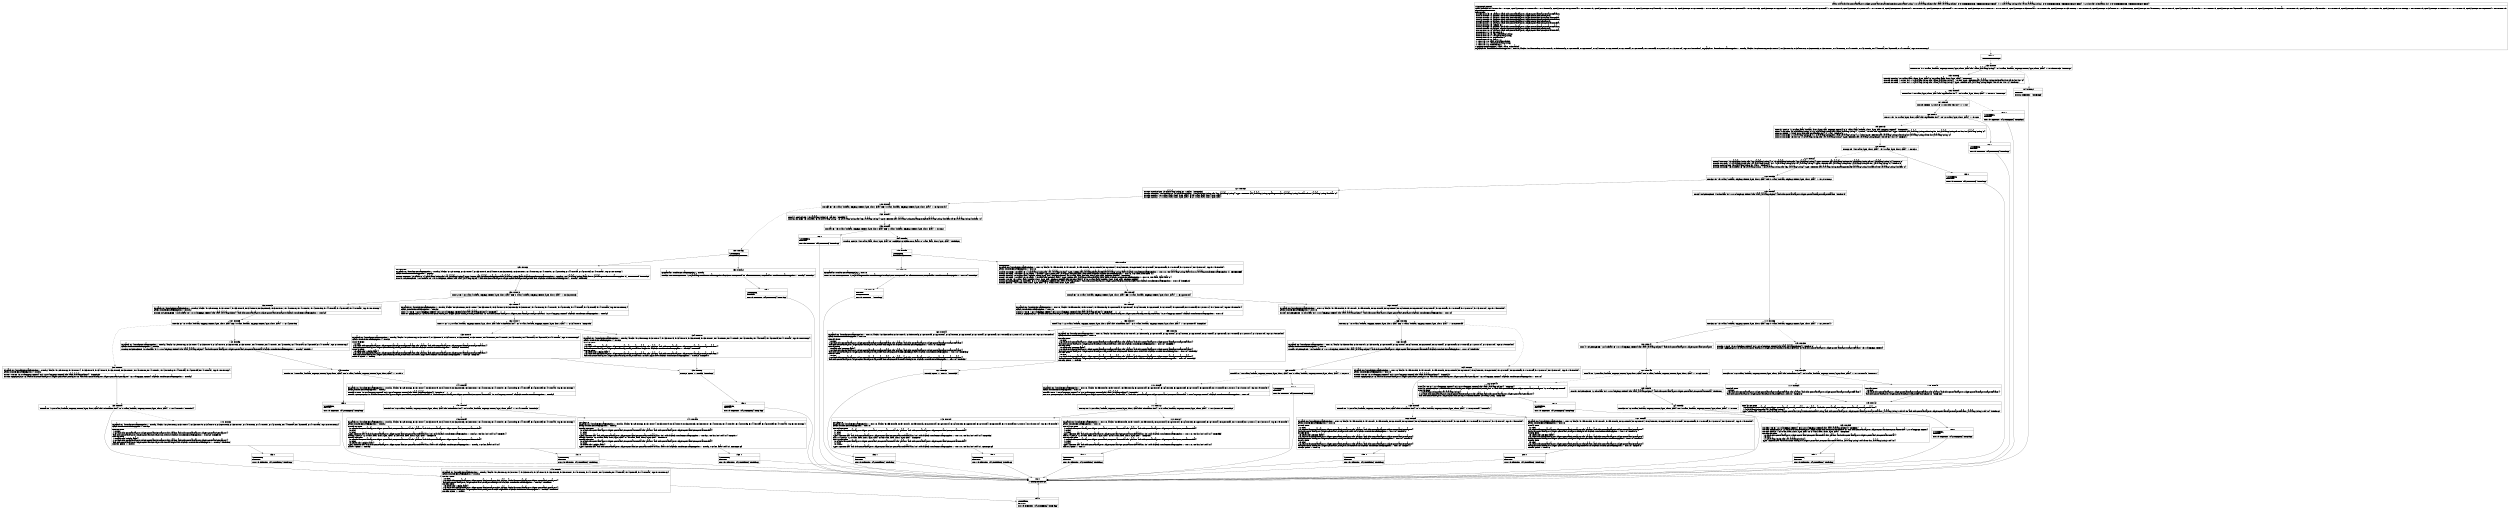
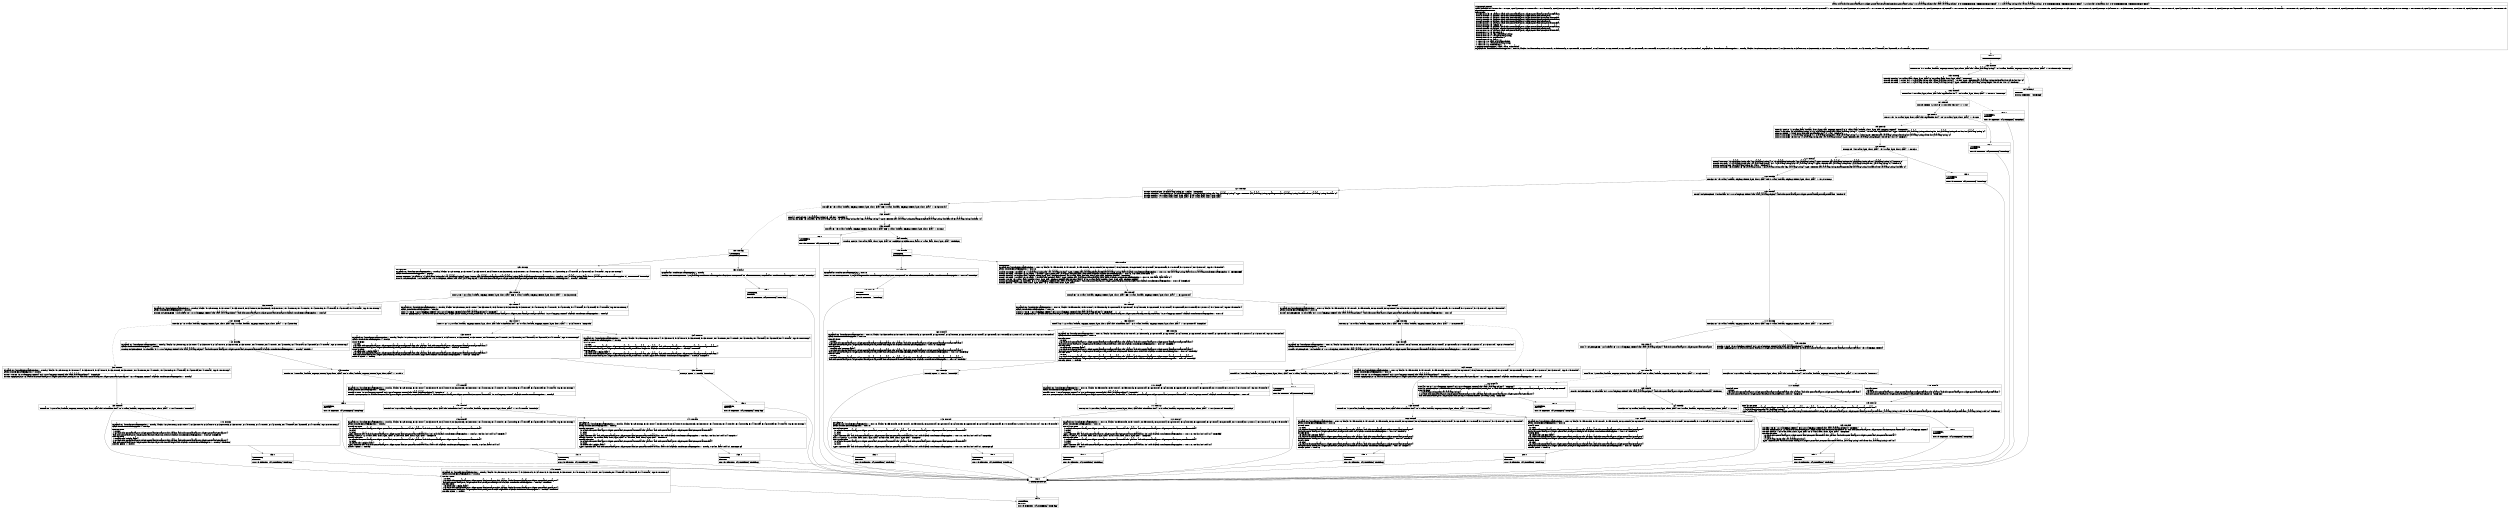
node "173: 0x010d": text "(r9 I:float)" -> "(r9 I:int)"
edge "194: ?" -> "102: ?": reversed
